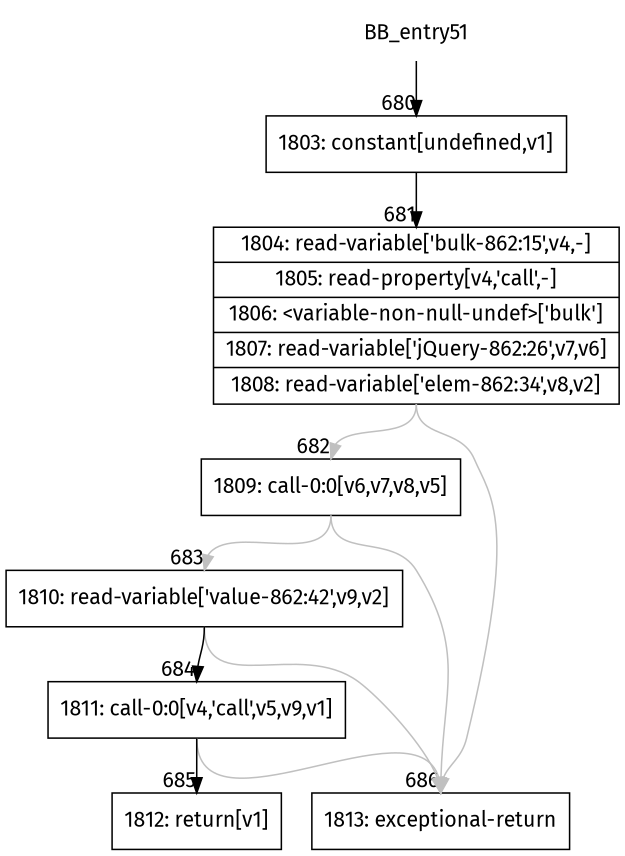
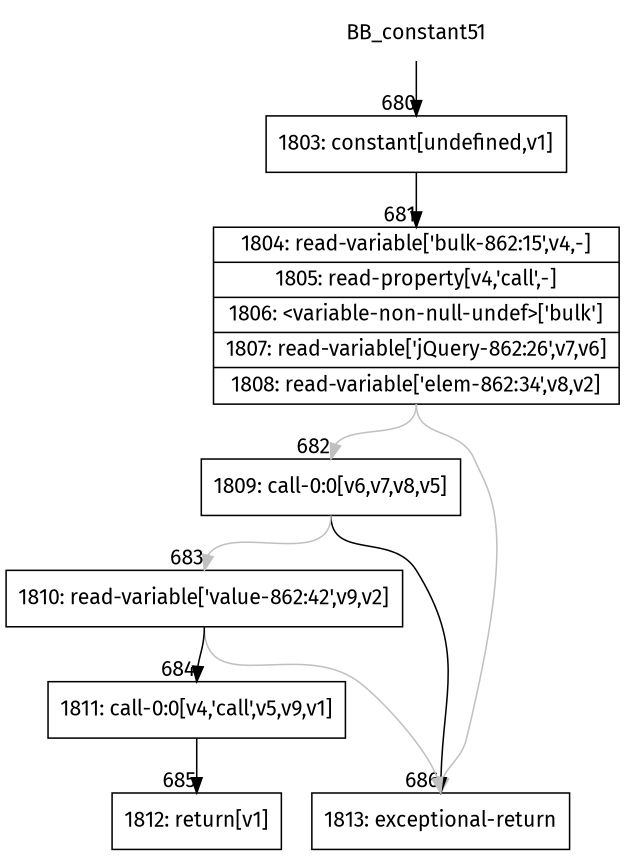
node "BB_entry51": label "BB_entry51" -> "BB_constant51"
edge "1809: call-0:0[v6,v7,v8,v5]" -> "1813: exceptional-return": color gray -> black
edge "1811: call-0:0[v4,'call',v5,v9,v1]" -> "1813: exceptional-return": removed
